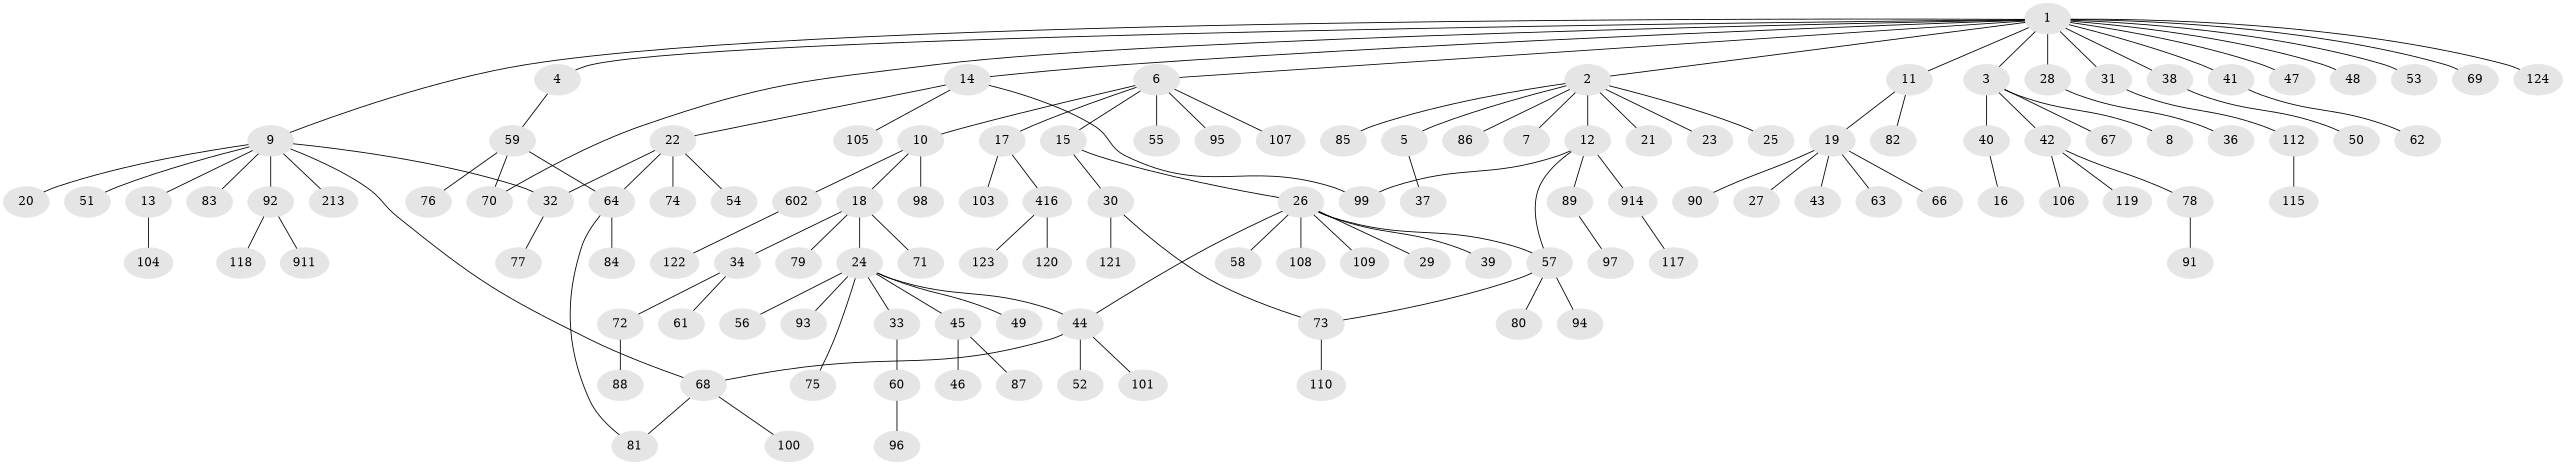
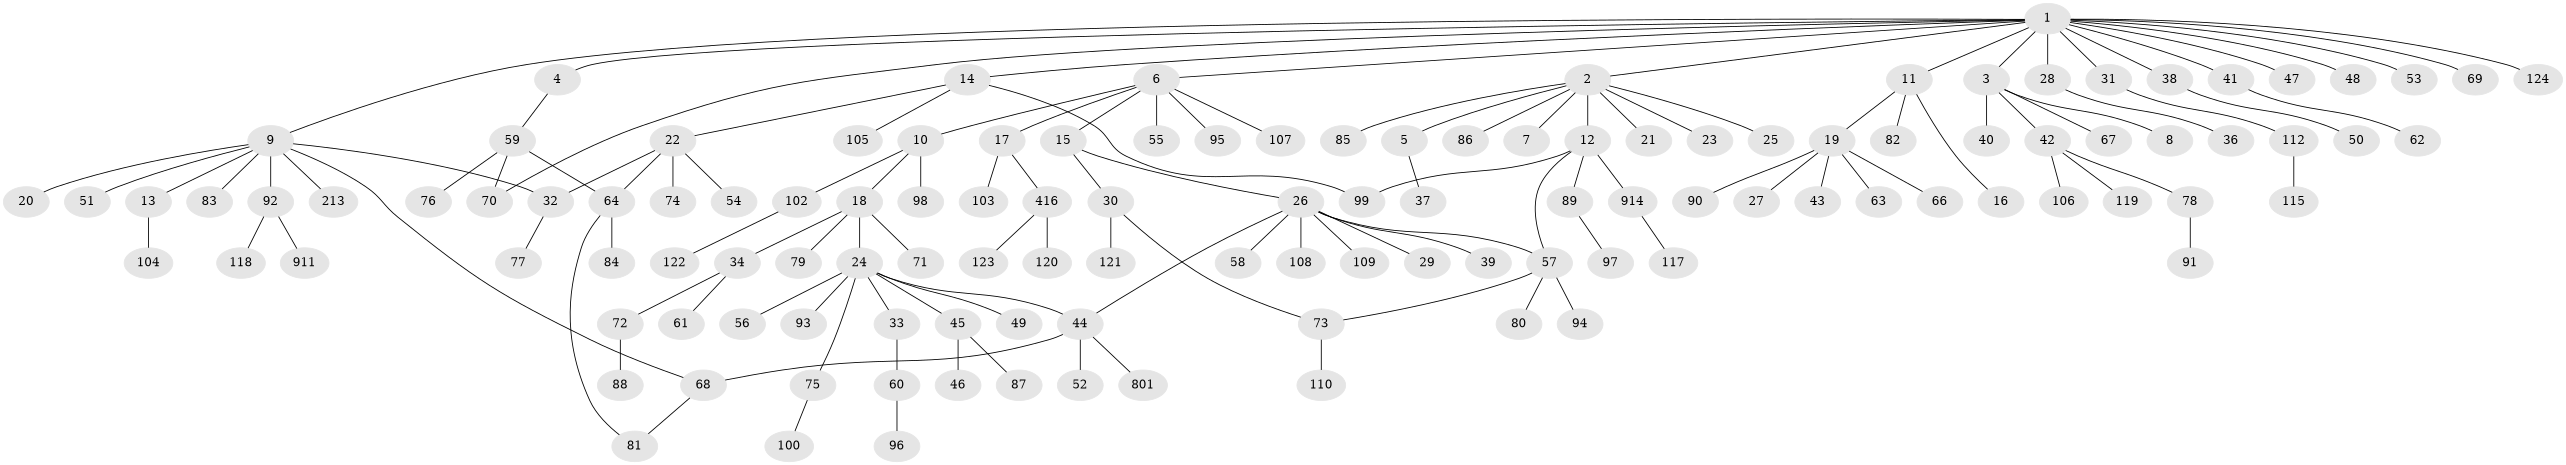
edge "40" -- "16": now "11" -- "16"
node "602": label "602" -> "102"
node "101": label "101" -> "801"
edge "68" -- "100": now "75" -- "100"
